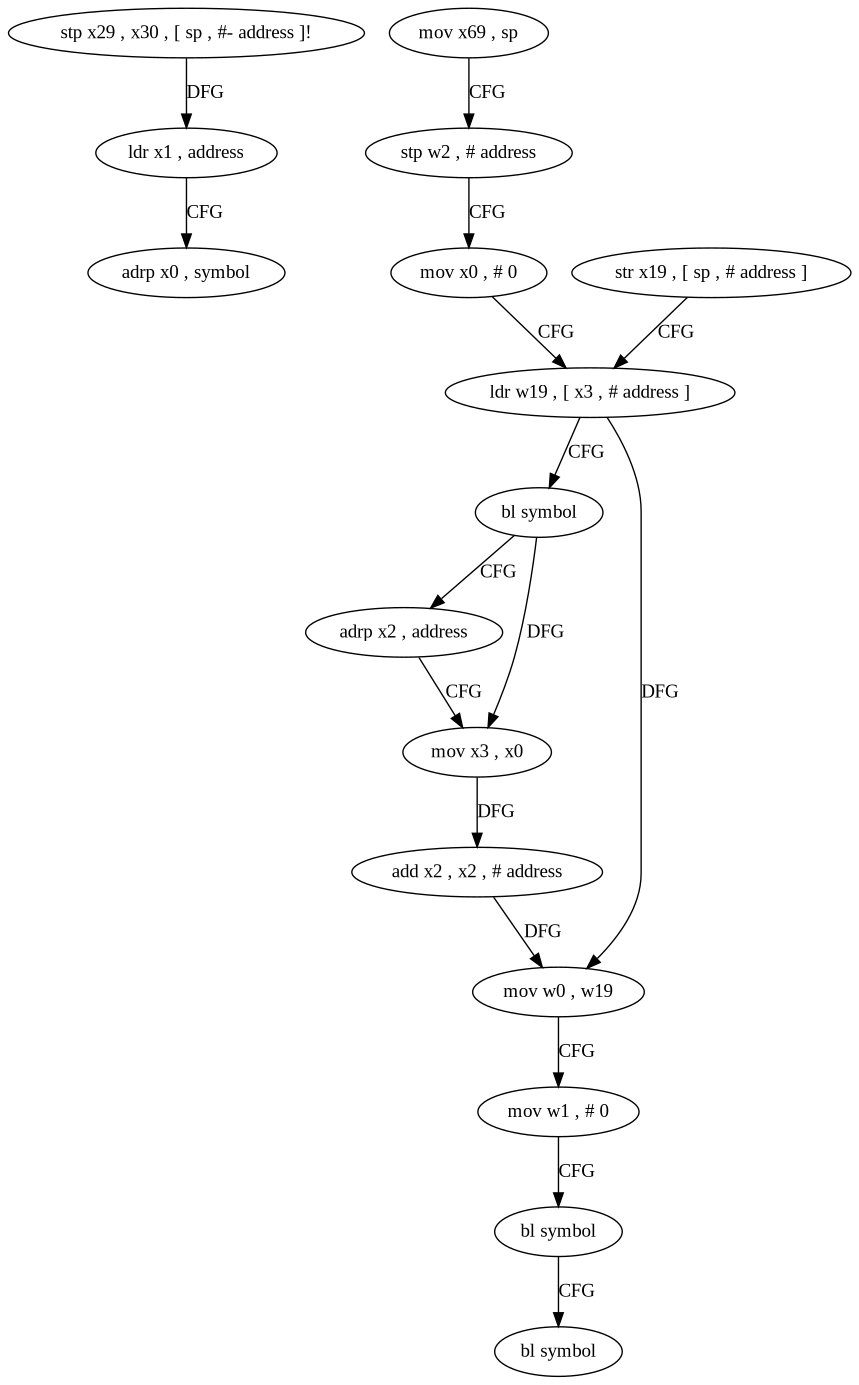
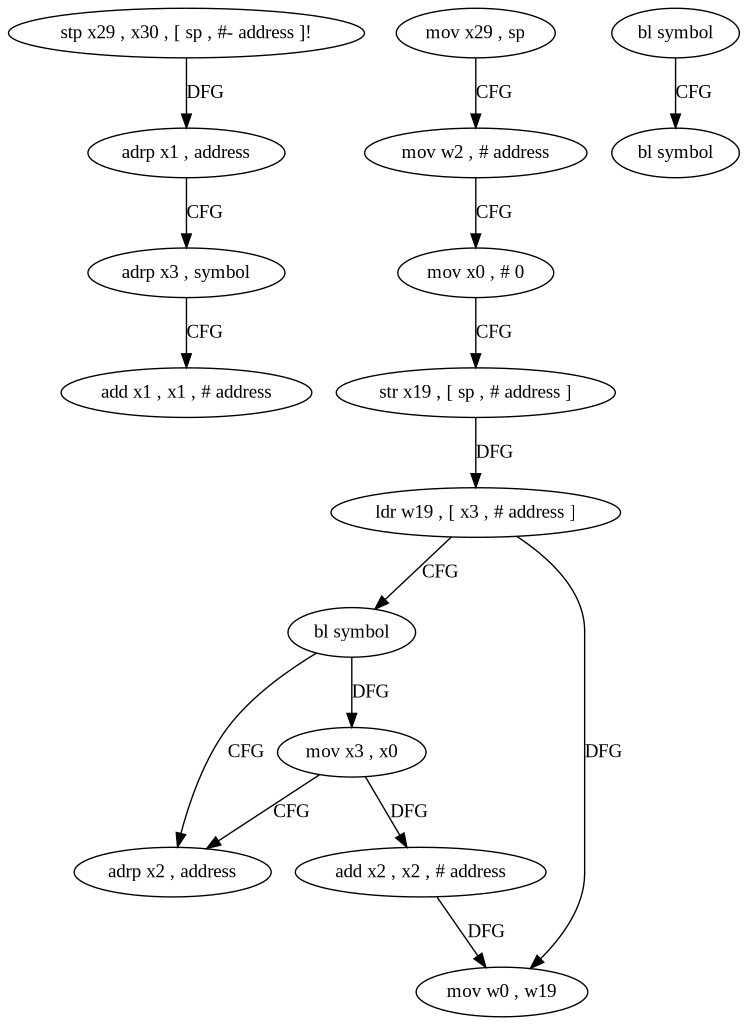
node "mov x69 , sp": label "mov x69 , sp" -> "mov x29 , sp"
node "ldr x1 , address": label "ldr x1 , address" -> "adrp x1 , address"
node "stp w2 , # address": label "stp w2 , # address" -> "mov w2 , # address"
node "adrp x0 , symbol": label "adrp x0 , symbol" -> "adrp x3 , symbol"
edge "mov x0 , # 0" -> "ldr w19 , [ x3 , # address ]": now "mov x0 , # 0" -> "str x19 , [ sp , # address ]"
edge "str x19 , [ sp , # address ]" -> "ldr w19 , [ x3 , # address ]": label "CFG" -> "DFG"
node "add x1 , x1 , # address": added
edge "adrp x2 , address" -> "mov x3 , x0": reversed
node "mov w1 , # 0": removed
